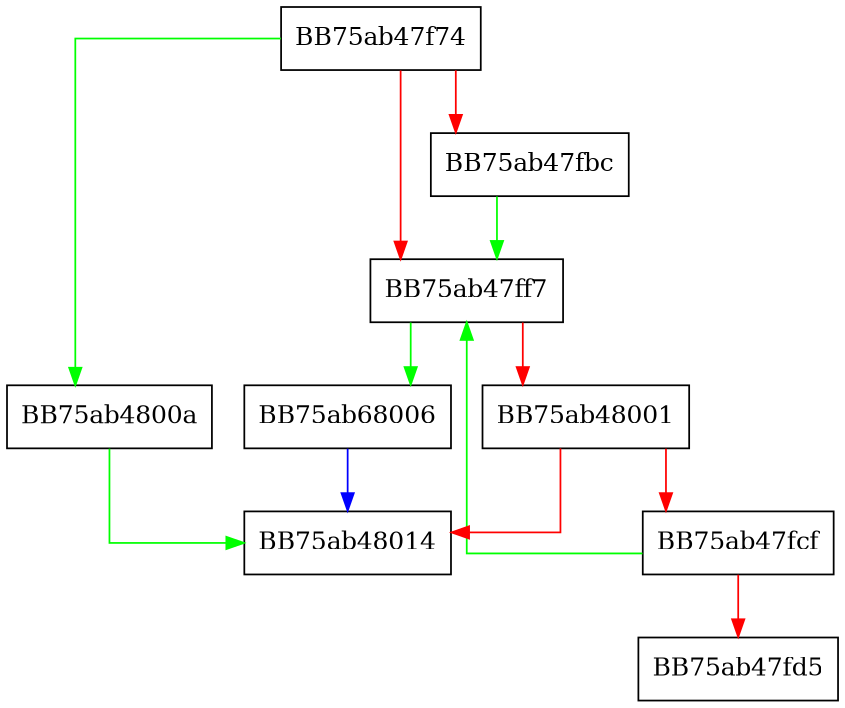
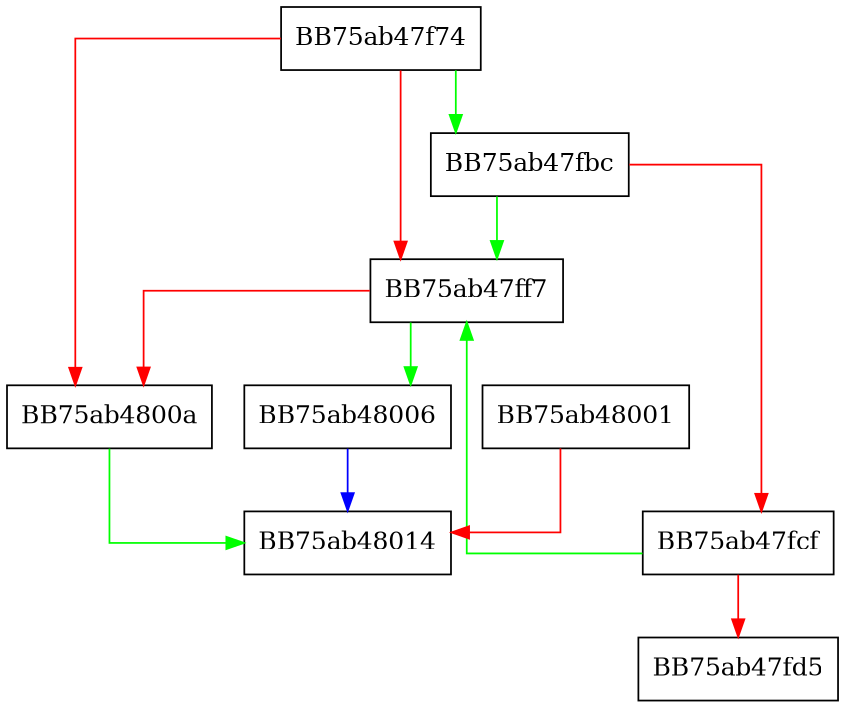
edge "BB75ab47f74" -> "BB75ab47fbc": color red -> green
edge "BB75ab47f74" -> "BB75ab4800a": color green -> red
edge "BB75ab47ff7" -> "BB75ab48001": now "BB75ab47ff7" -> "BB75ab4800a"
node "BB75ab68006": label "BB75ab68006" -> "BB75ab48006"
edge "BB75ab48001" -> "BB75ab47fcf": now "BB75ab47fbc" -> "BB75ab47fcf"
